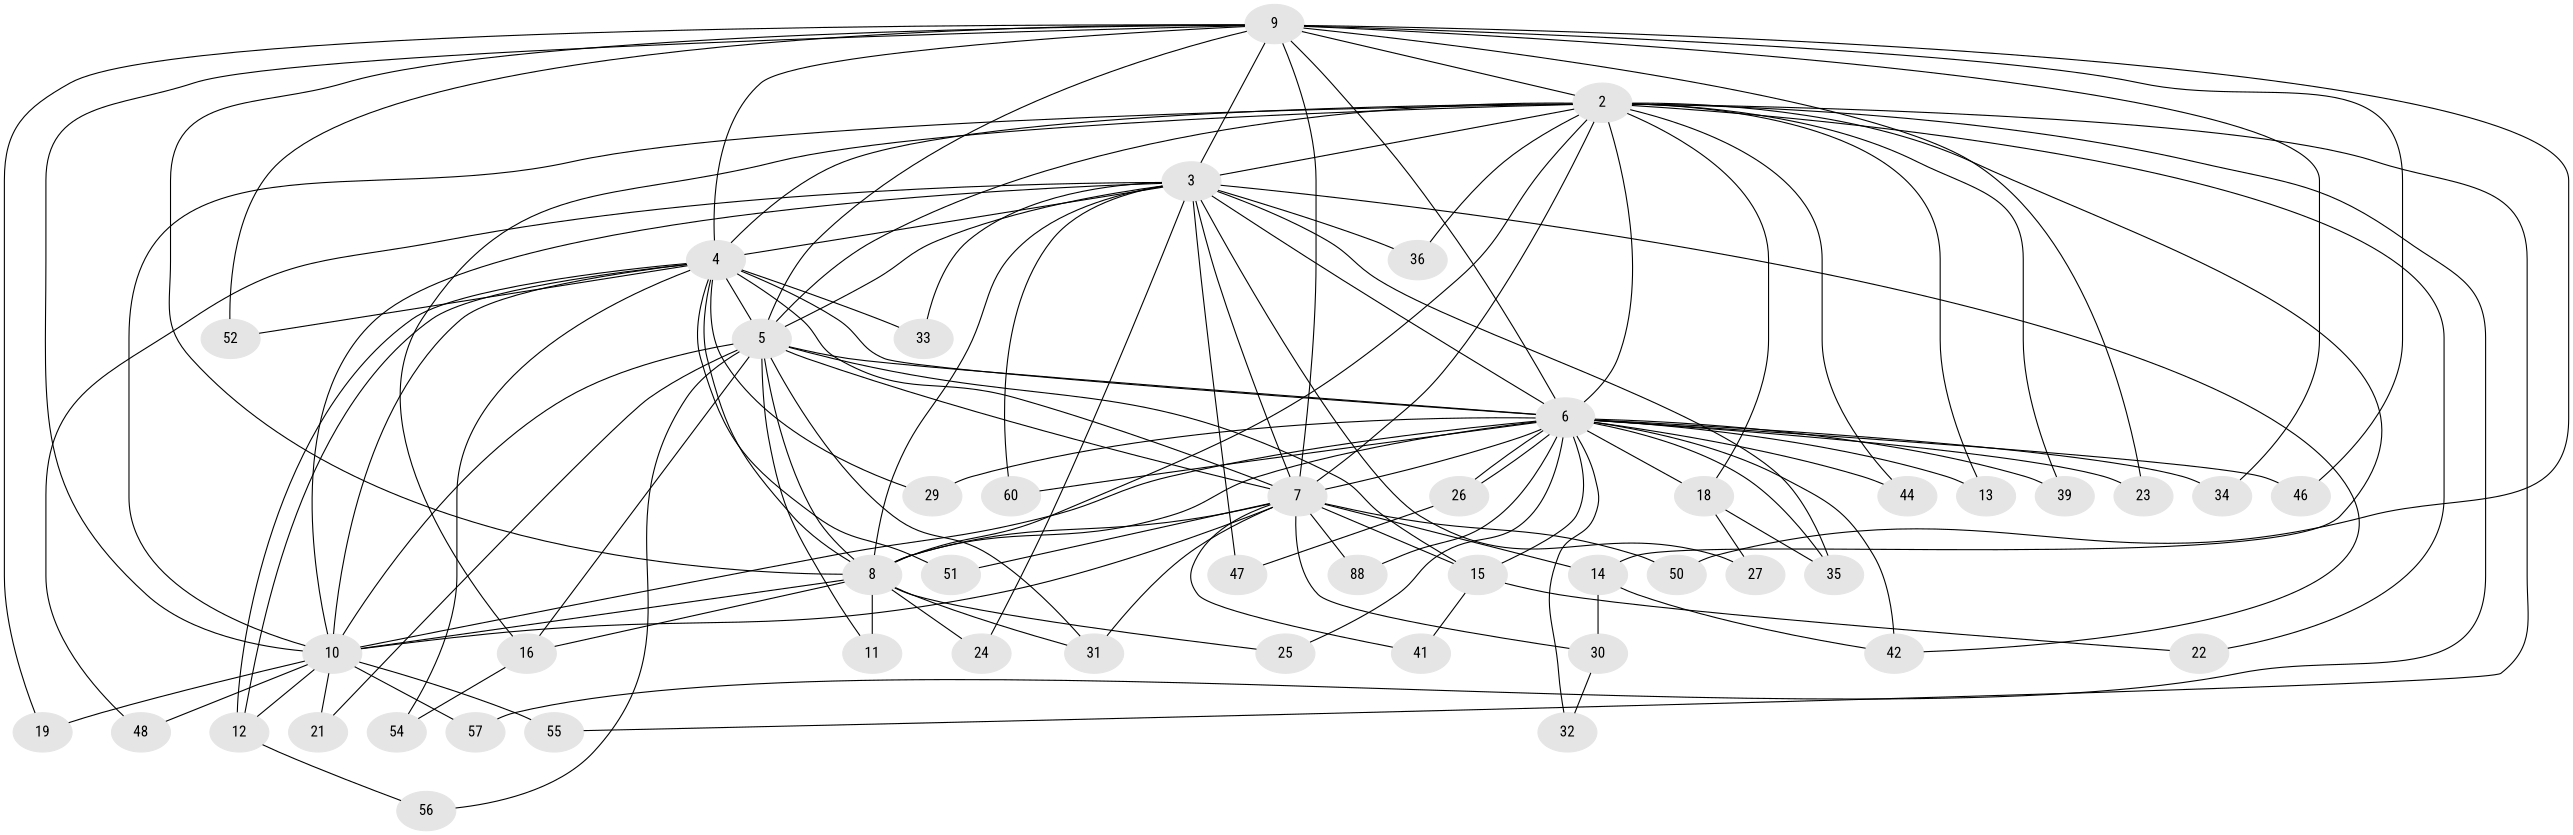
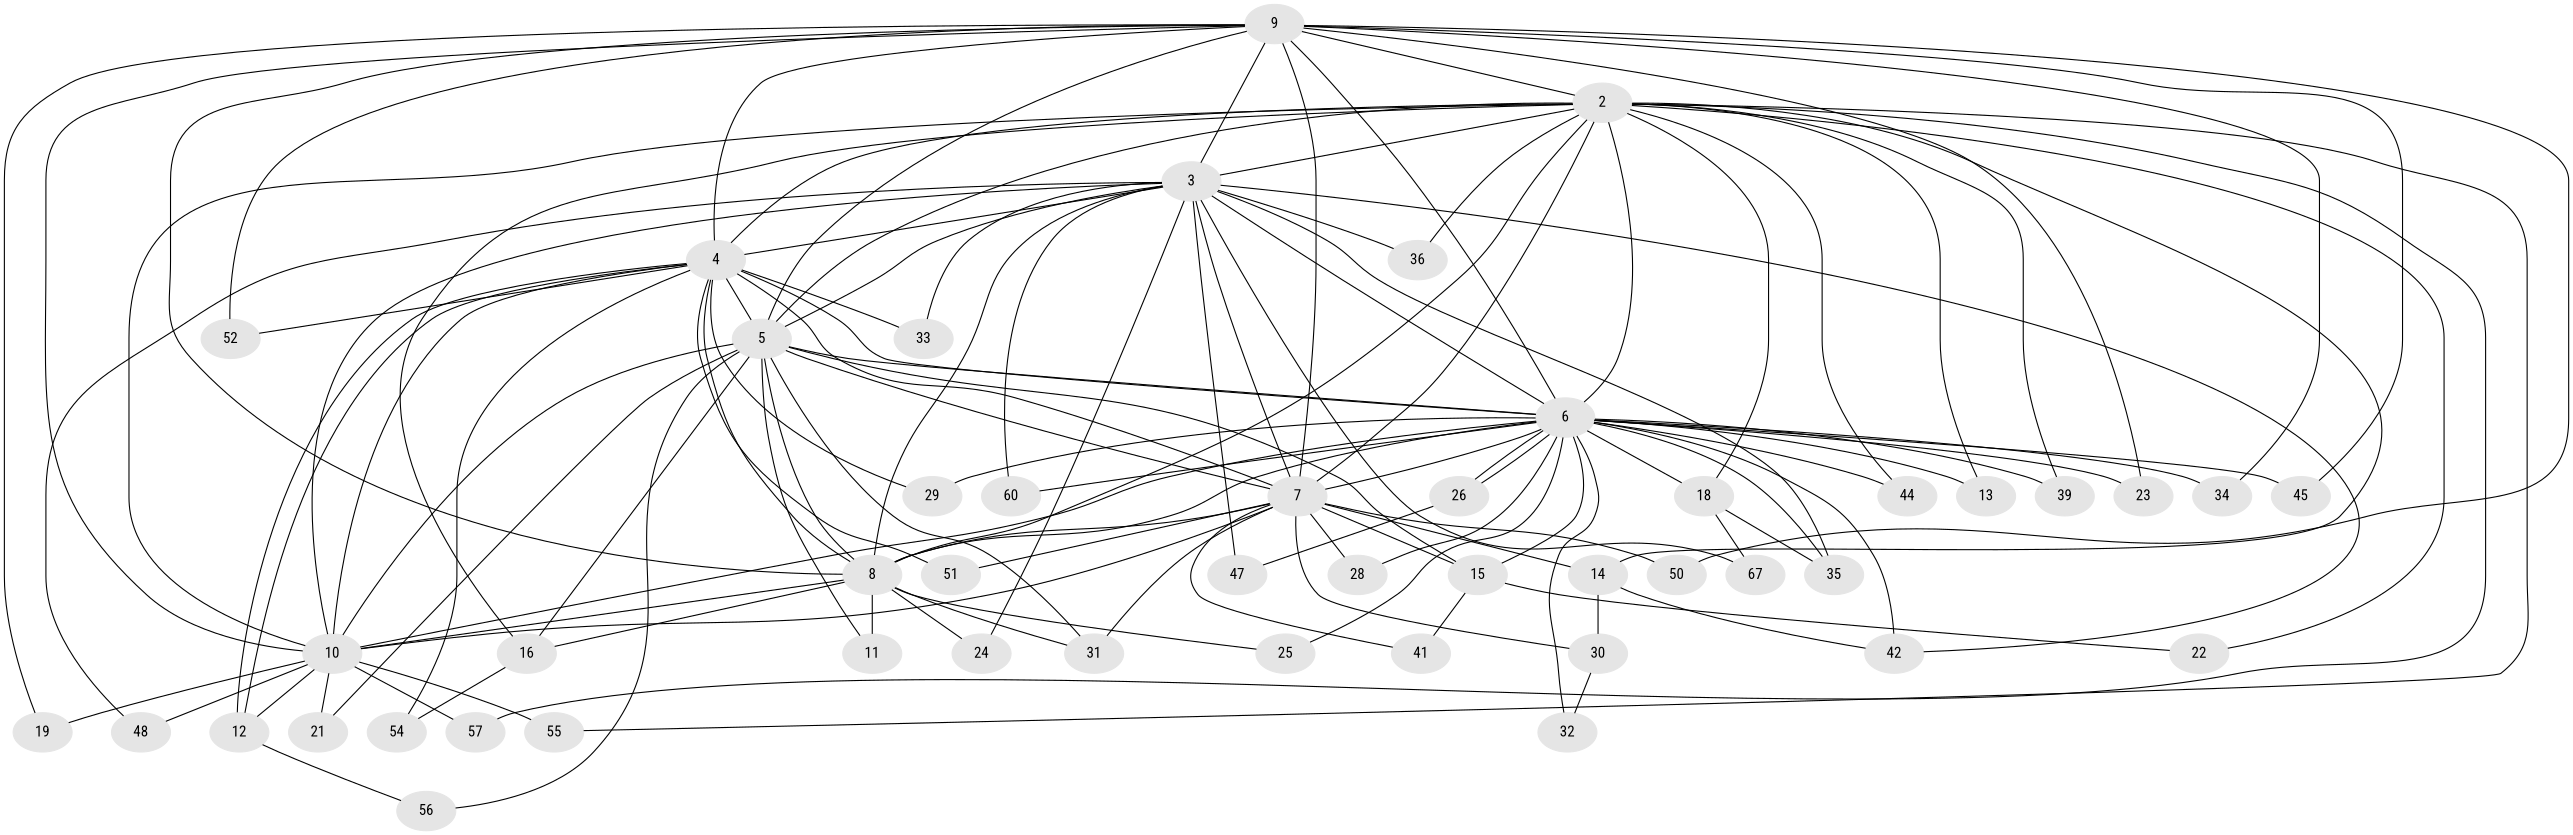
node "46": label "46" -> "45"
node "88": label "88" -> "28"
node "27": label "27" -> "67"
